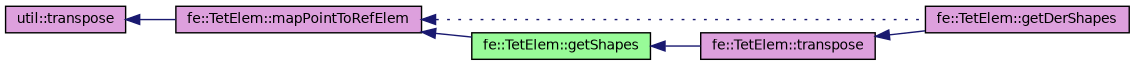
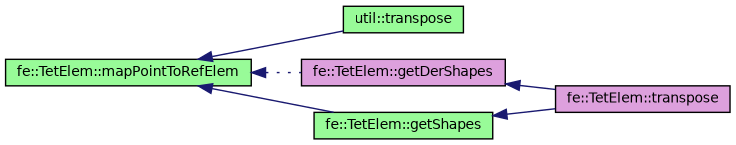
node "util::transpose": fillcolor plum -> palegreen
edge "fe::TetElem::mapPointToRefElem" -> "util::transpose": reversed
node "fe::TetElem::mapPointToRefElem": fillcolor plum -> palegreen
edge "fe::TetElem::getDerShapes" -> "fe::TetElem::transpose": reversed
